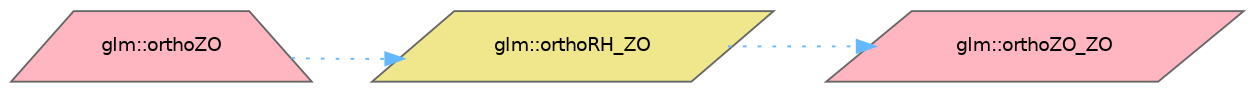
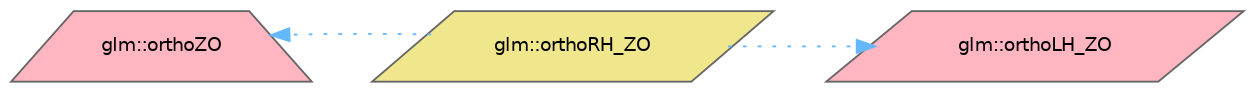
node "glm::orthoZO_ZO": label "glm::orthoZO_ZO" -> "glm::orthoLH_ZO"
edge "glm::orthoZO" -> "glm::orthoRH_ZO": reversed
